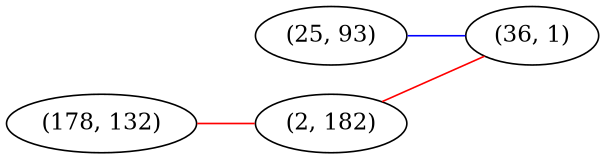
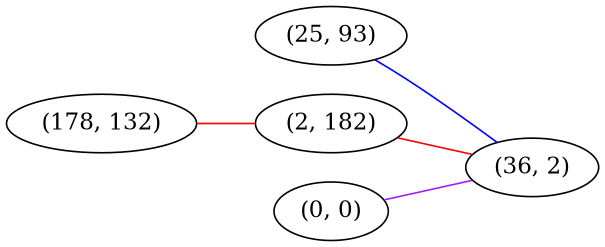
node "(36, 1)": label "(36, 1)" -> "(36, 2)"
node "(0, 0)": added
